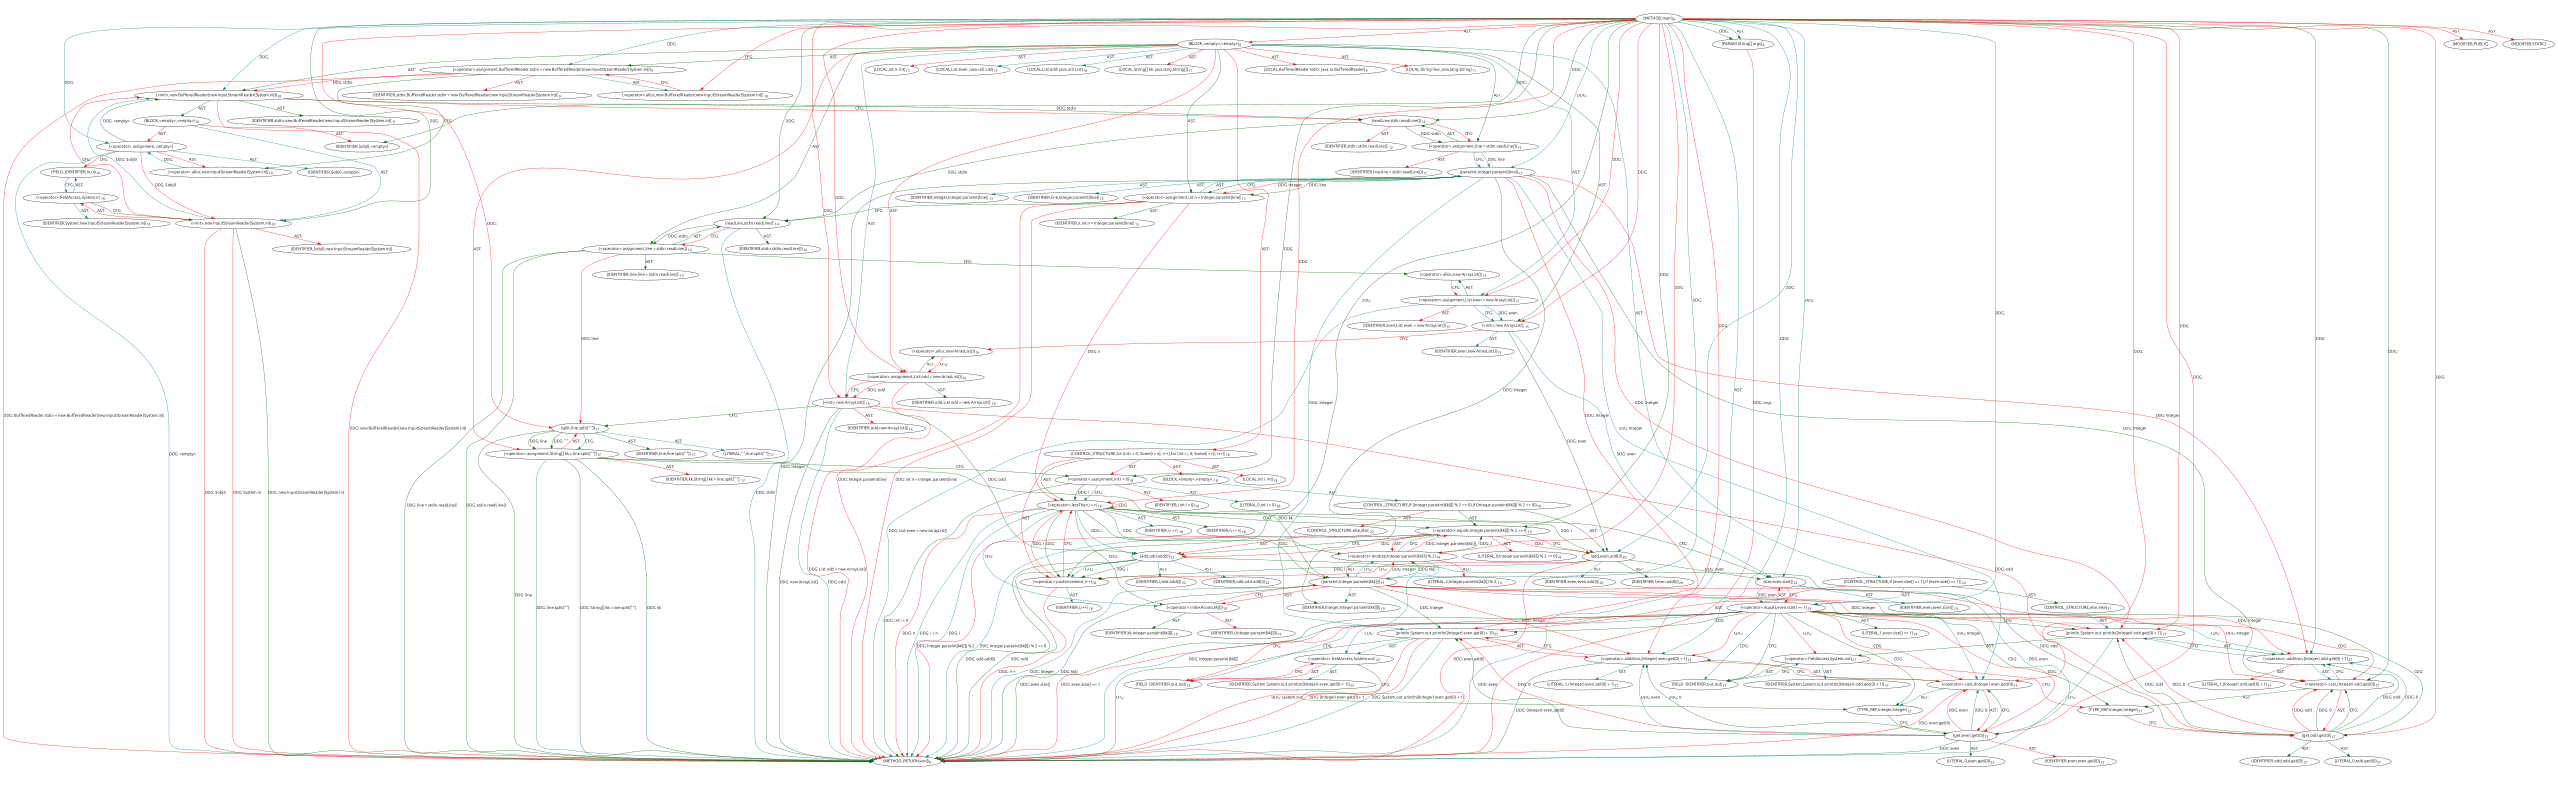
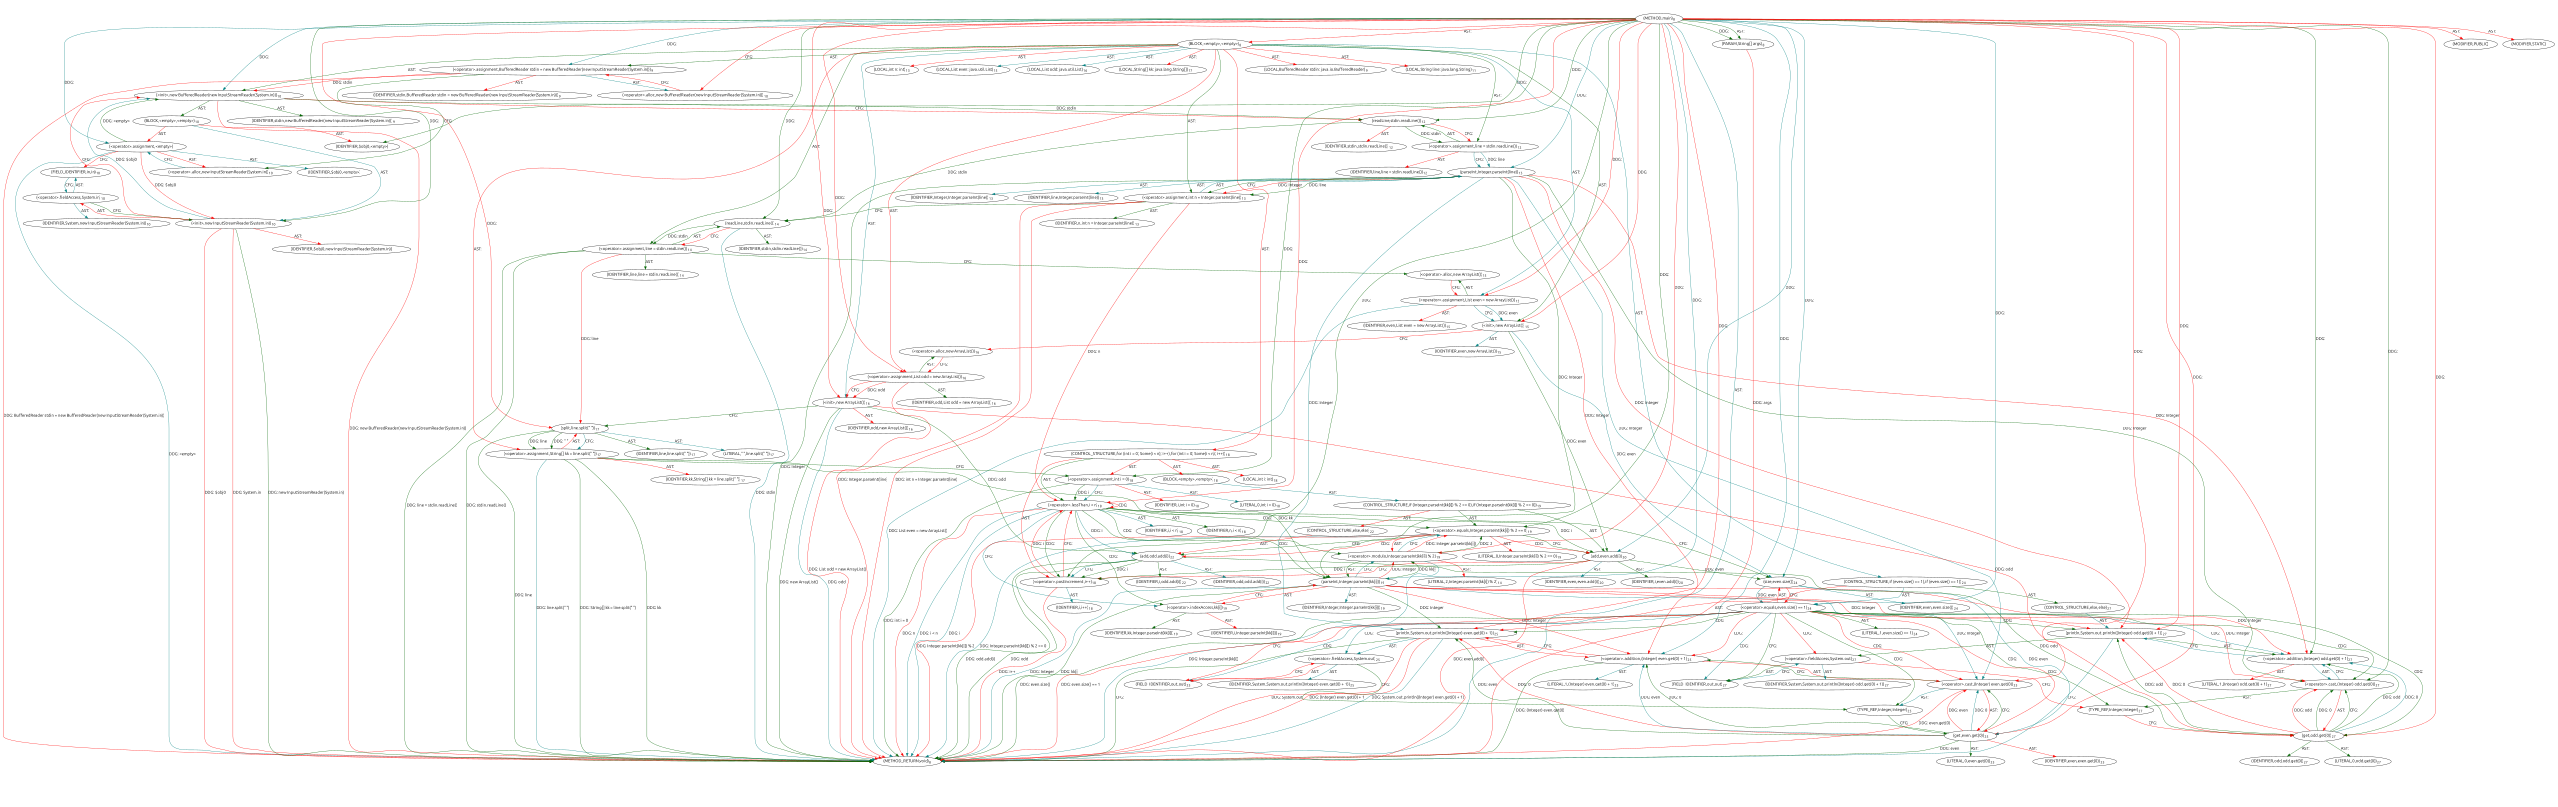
edge "(<operator>.alloc,new InputStreamReader(System.in))" -> "(<operator>.assignment,<empty>)": label "DDG: " -> "CFG: "
edge "(parseInt,Integer.parseInt(line))" -> "(IDENTIFIER,Integer,Integer.parseInt(kk[i]))": now "(parseInt,Integer.parseInt(line))" -> "(parseInt,Integer.parseInt(kk[i]))"
edge "(<operator>.equals,even.size() == 1)" -> "(<operator>.cast,(Integer) odd.get(0))": color red -> darkgreen
